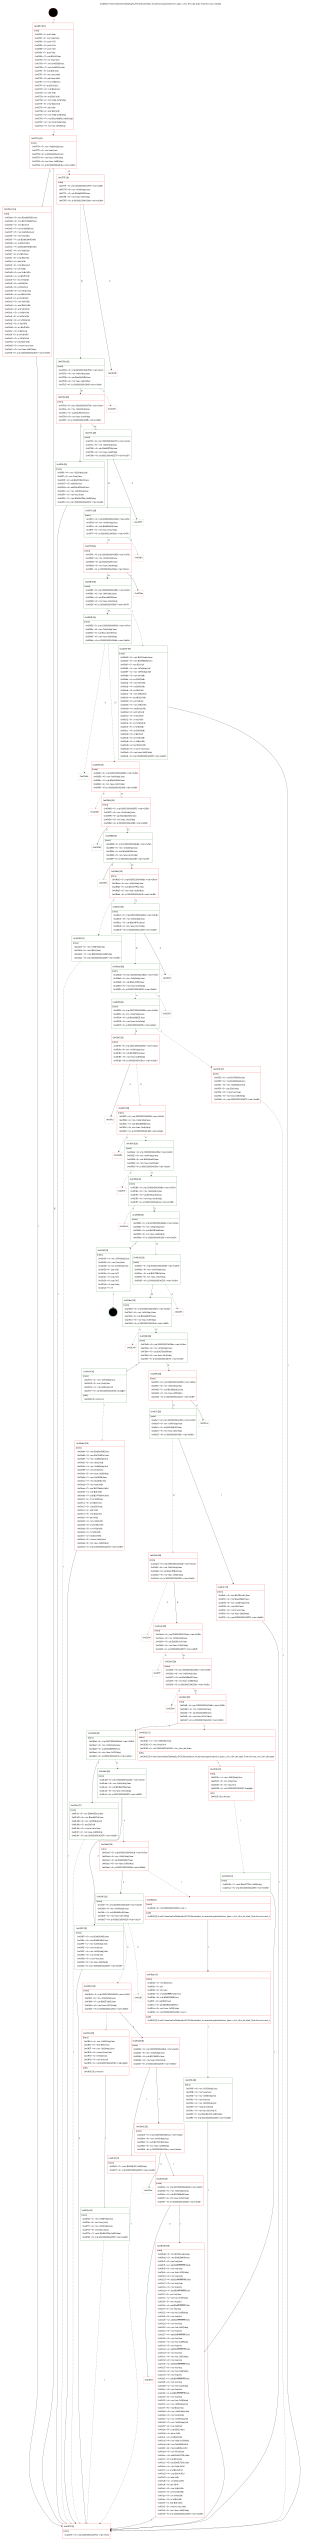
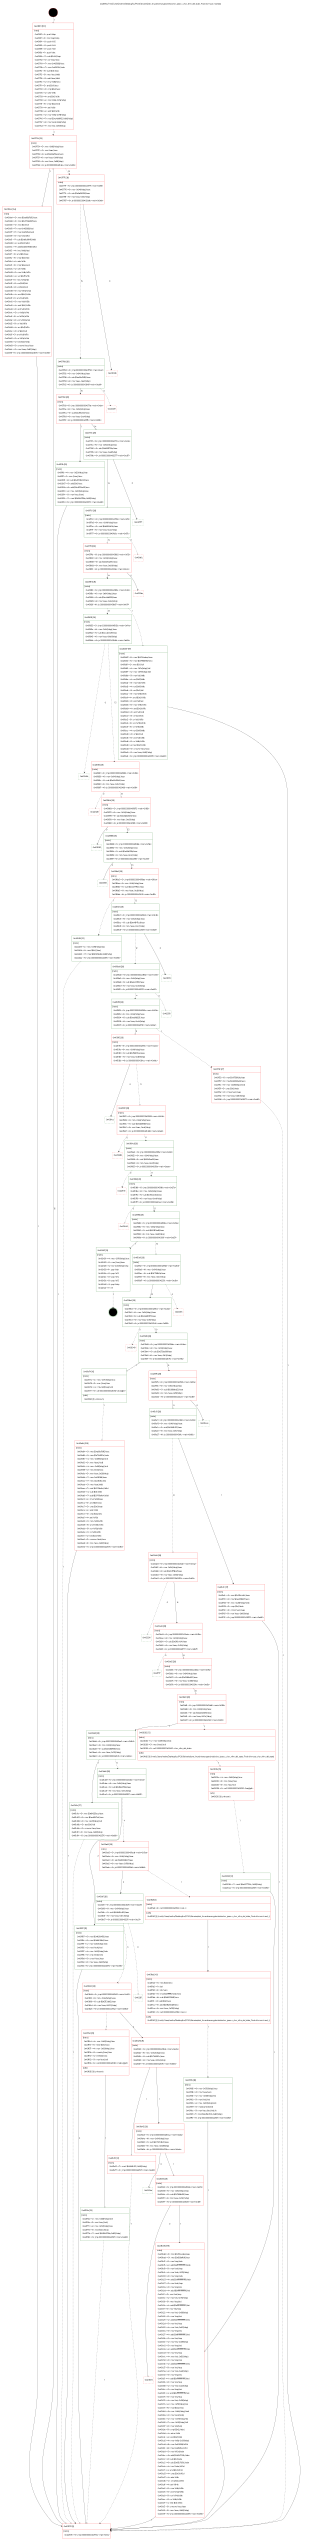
node "0x40254e": removed
